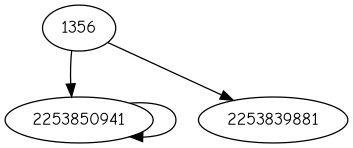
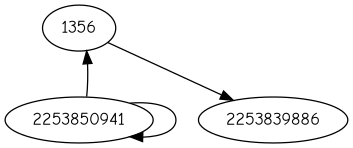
edge "1356" -> "2253850941": reversed
node "2253839881": label "2253839881" -> "2253839886"
